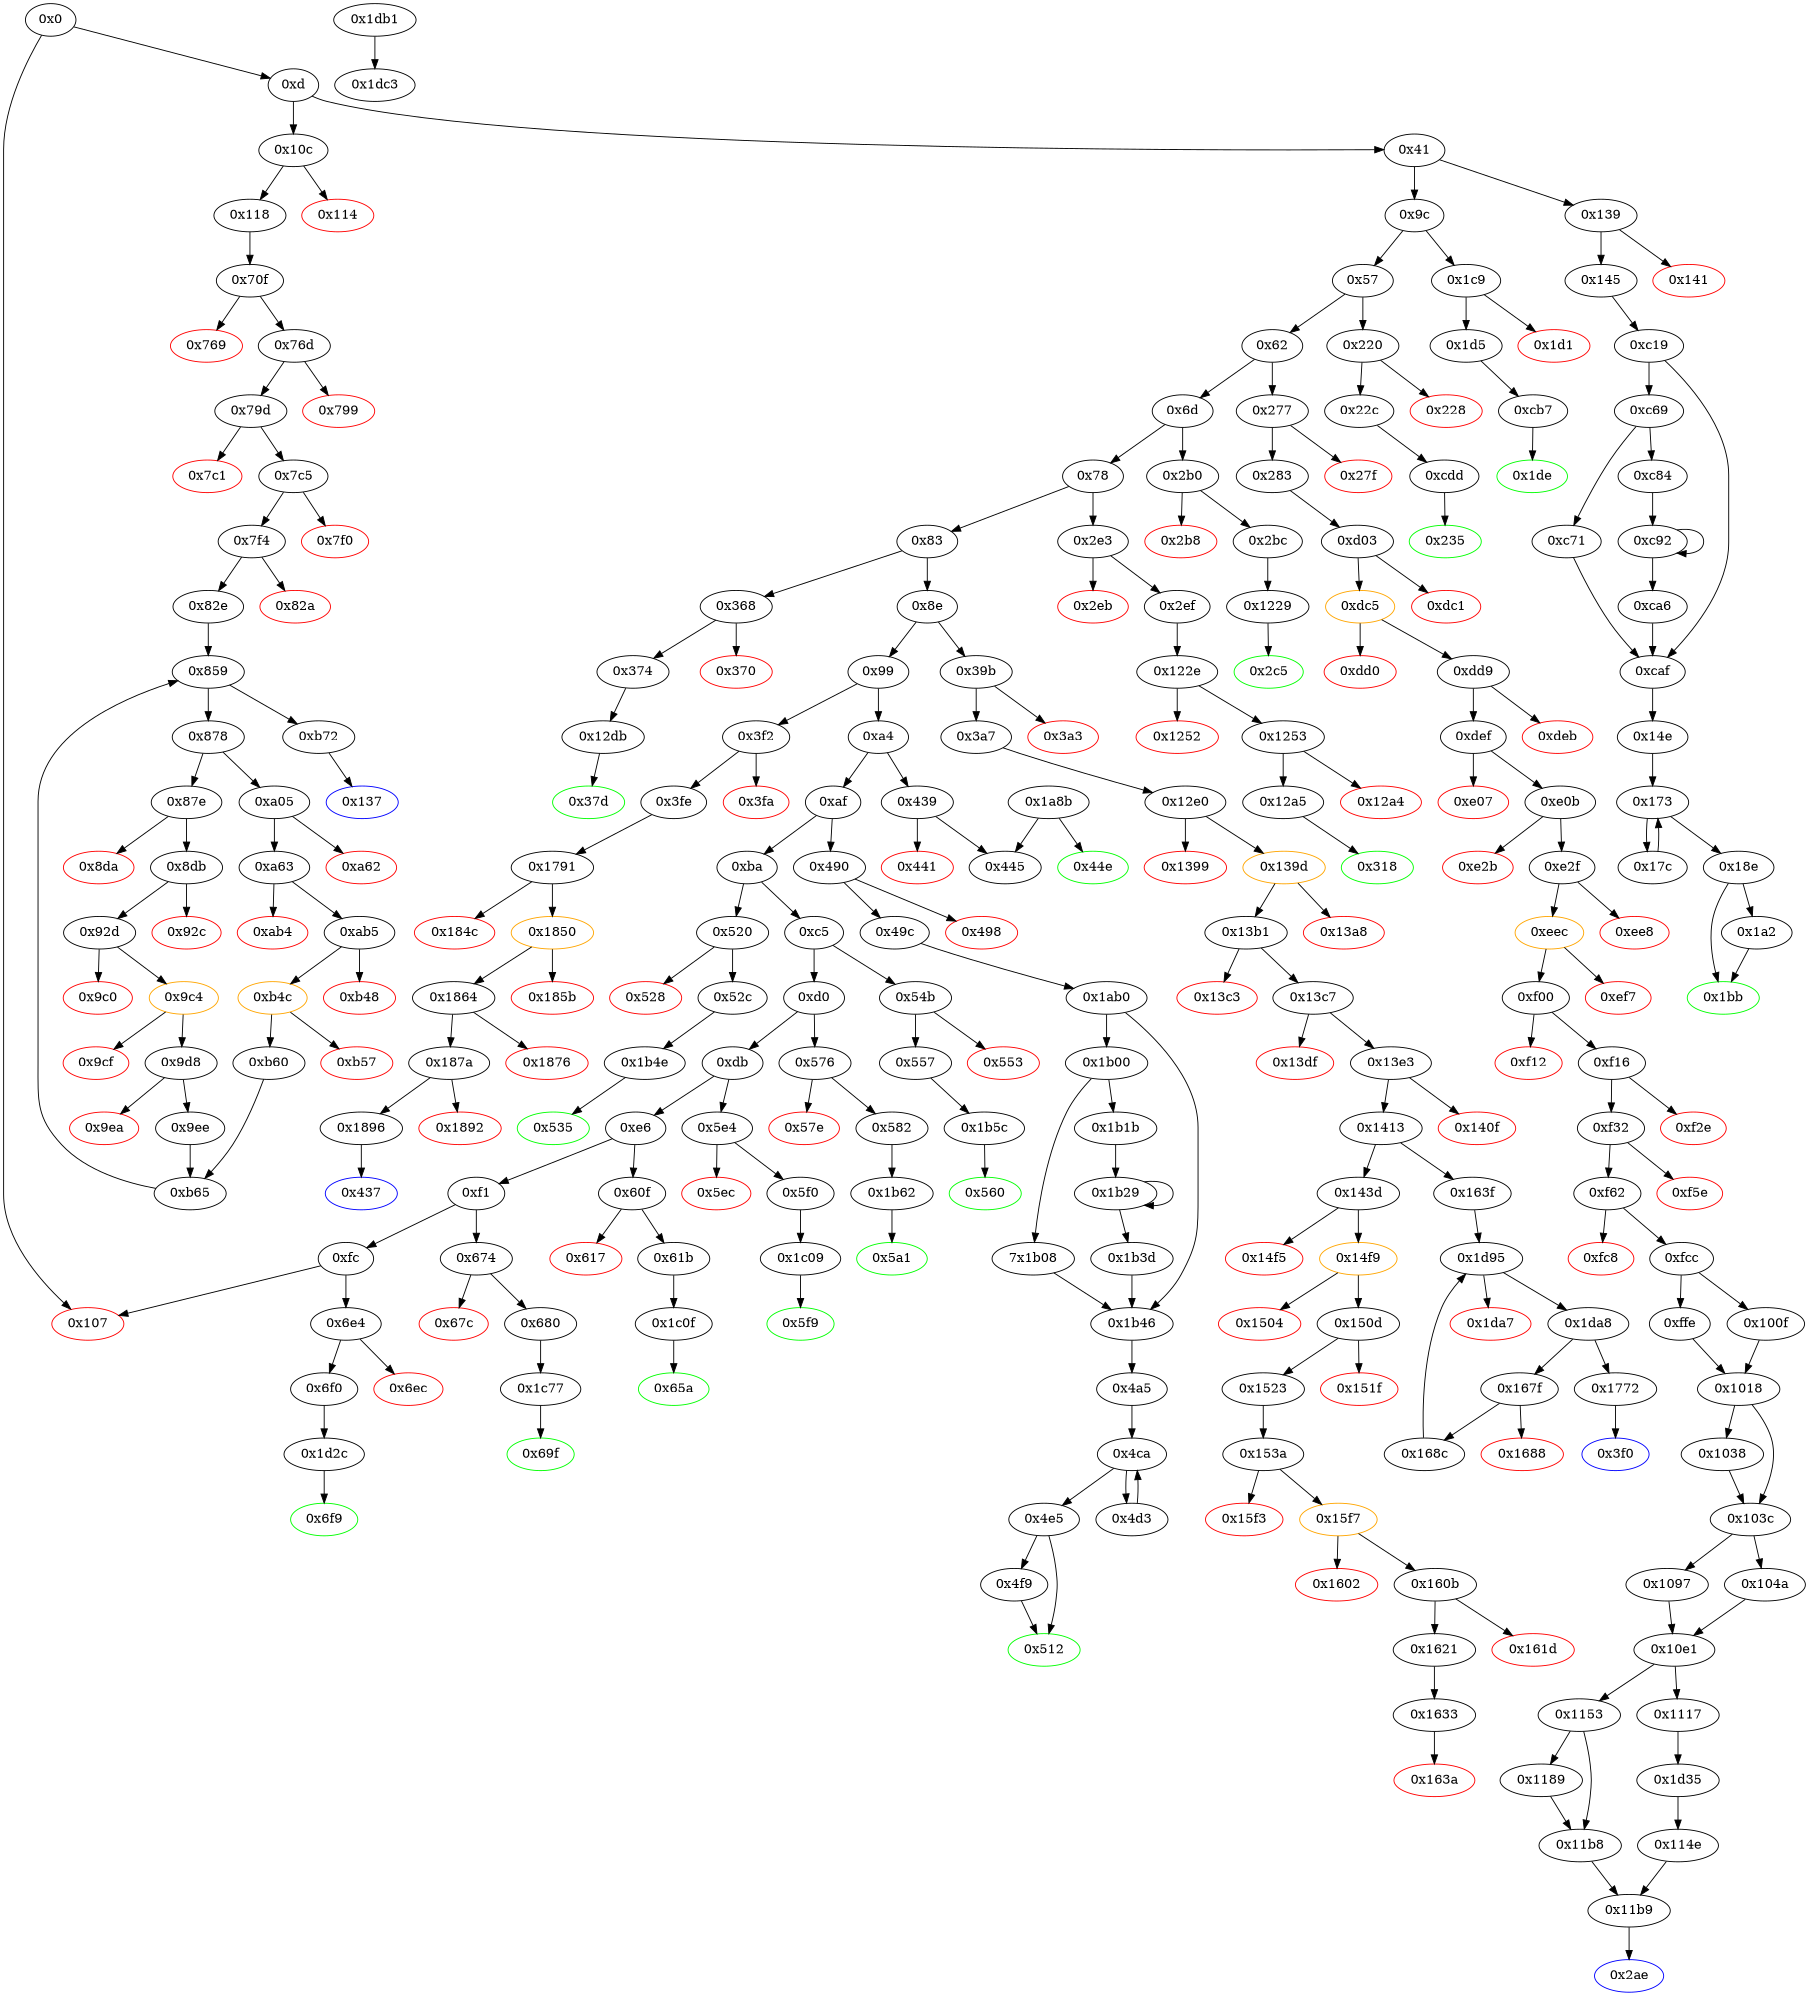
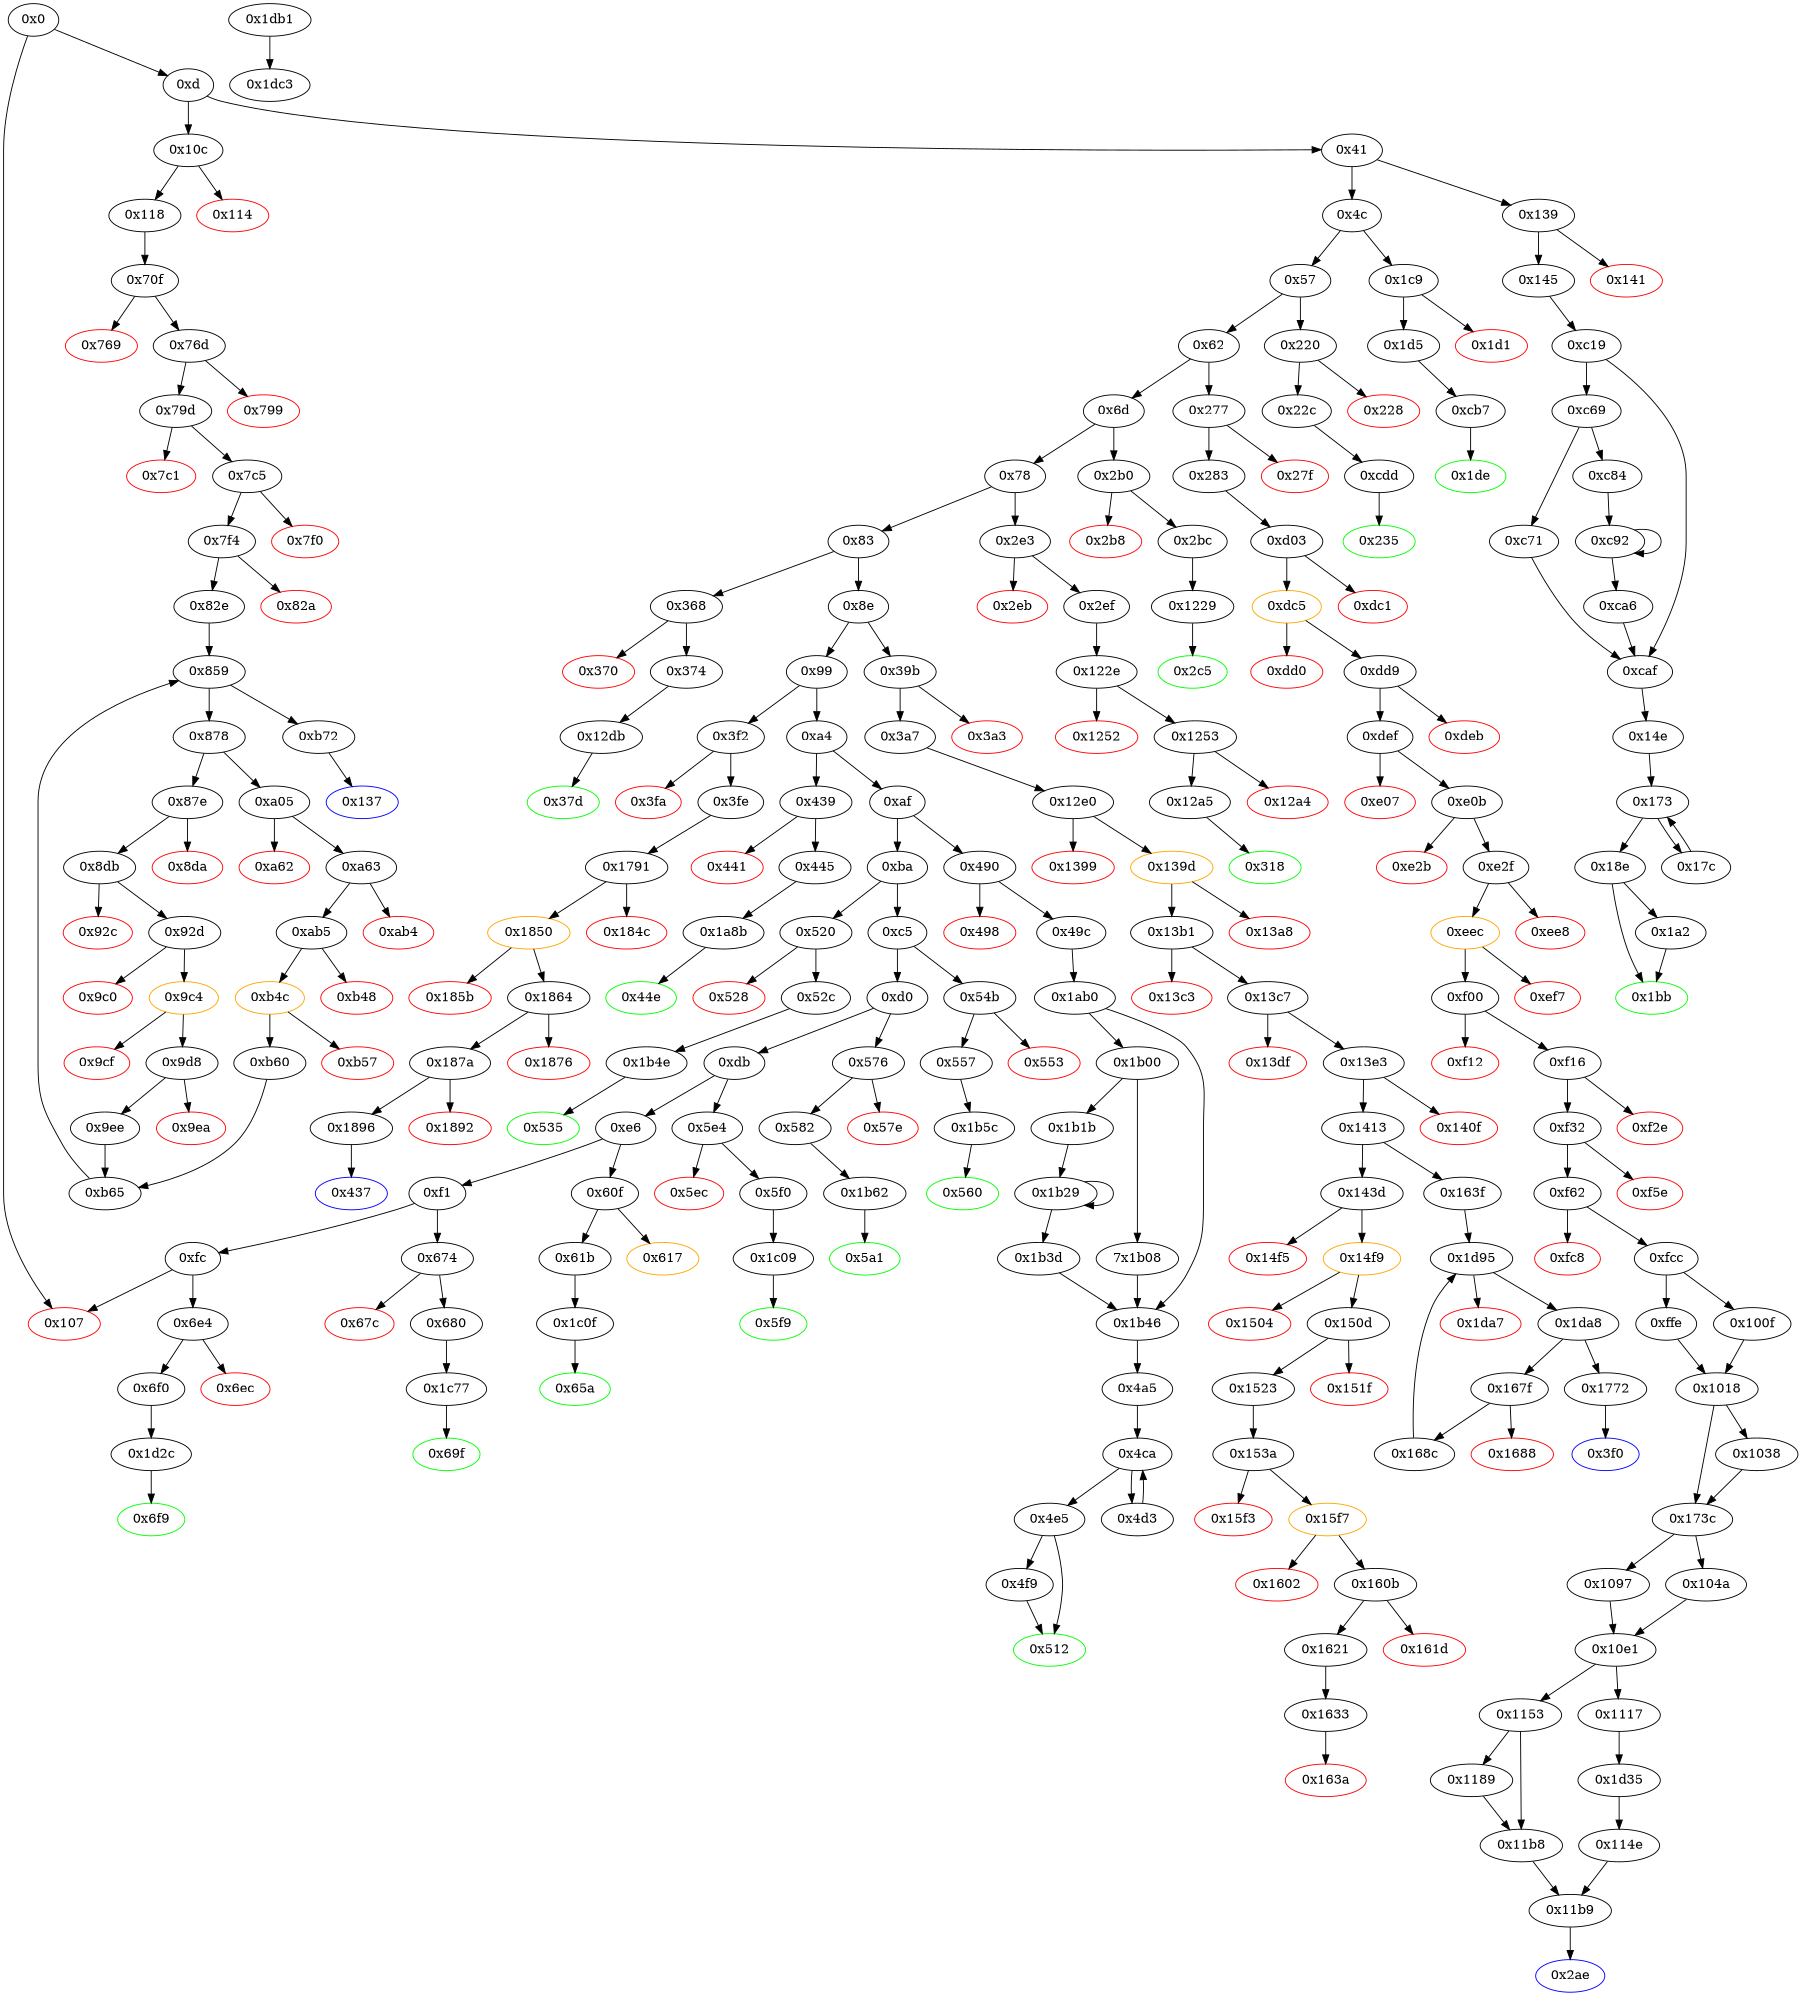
node "0x9c": label "0x9c" -> "0x4c"
edge "0x1a8b" -> "0x445": reversed
node "0x617": color red -> orange
node "0x103c": label "0x103c" -> "0x173c"
